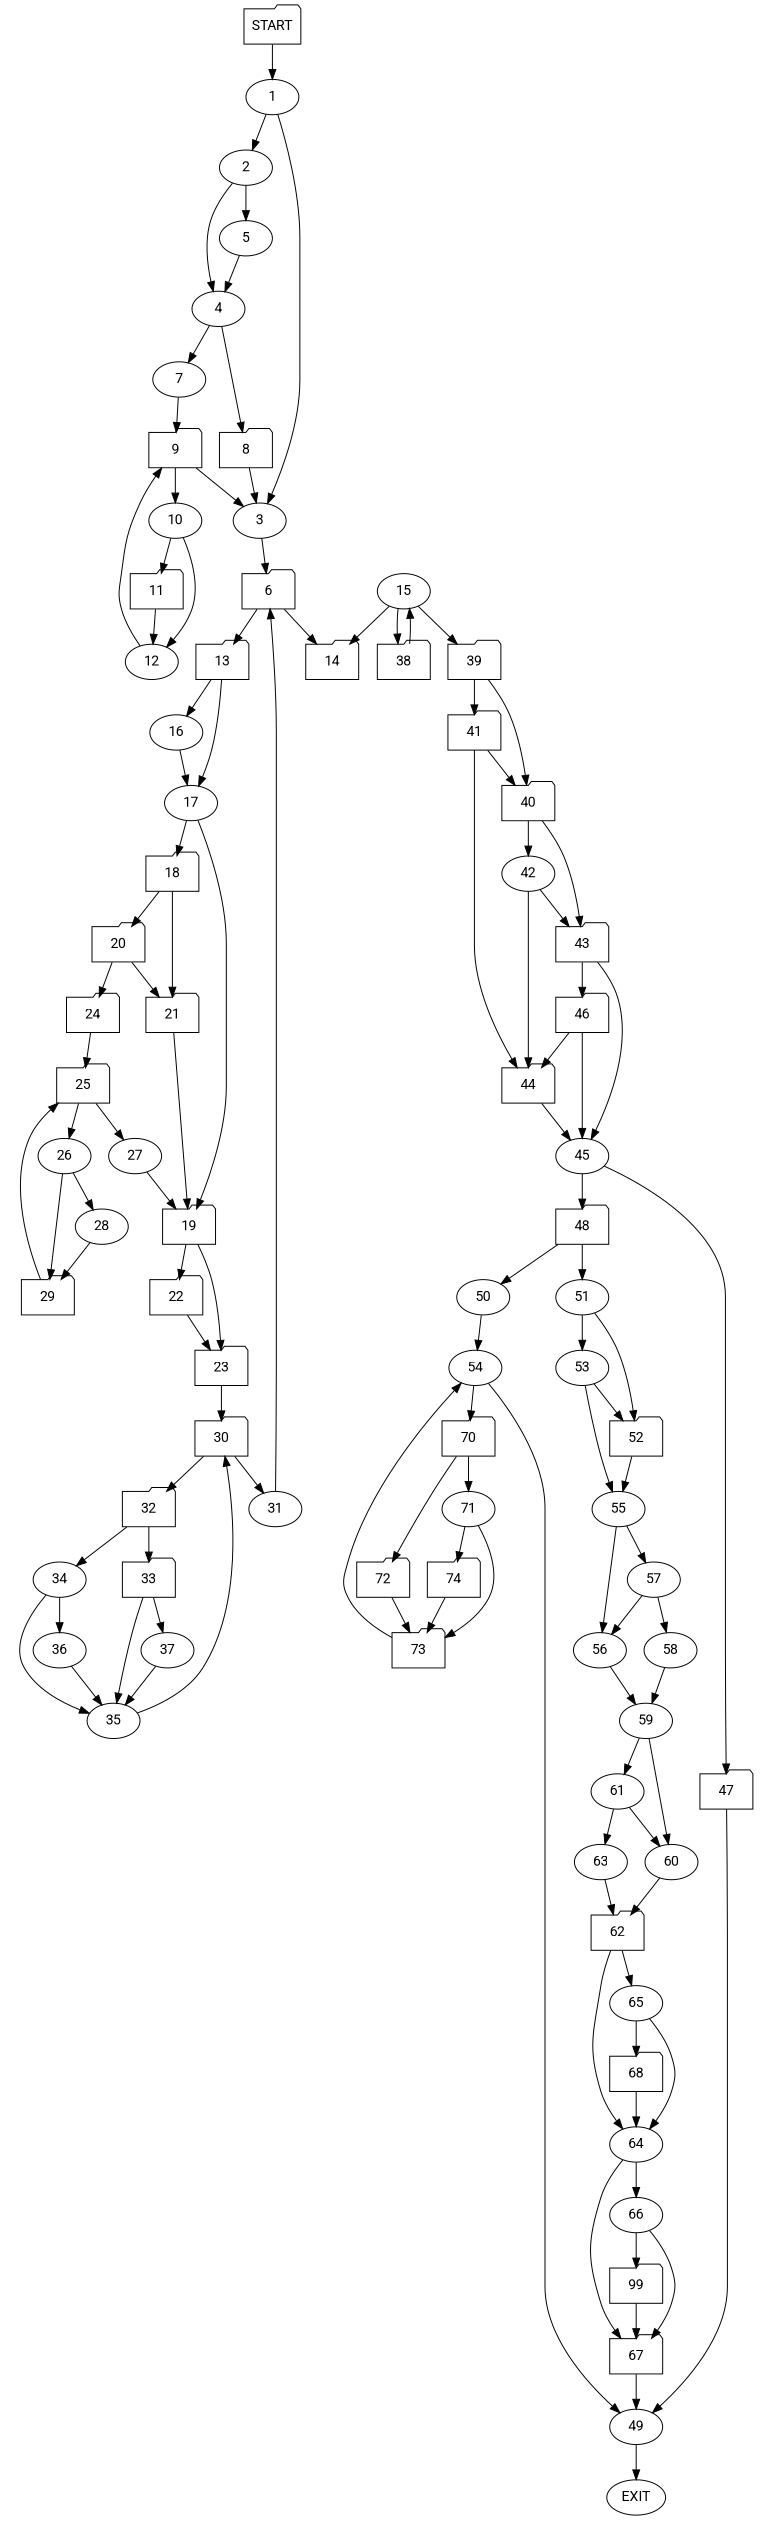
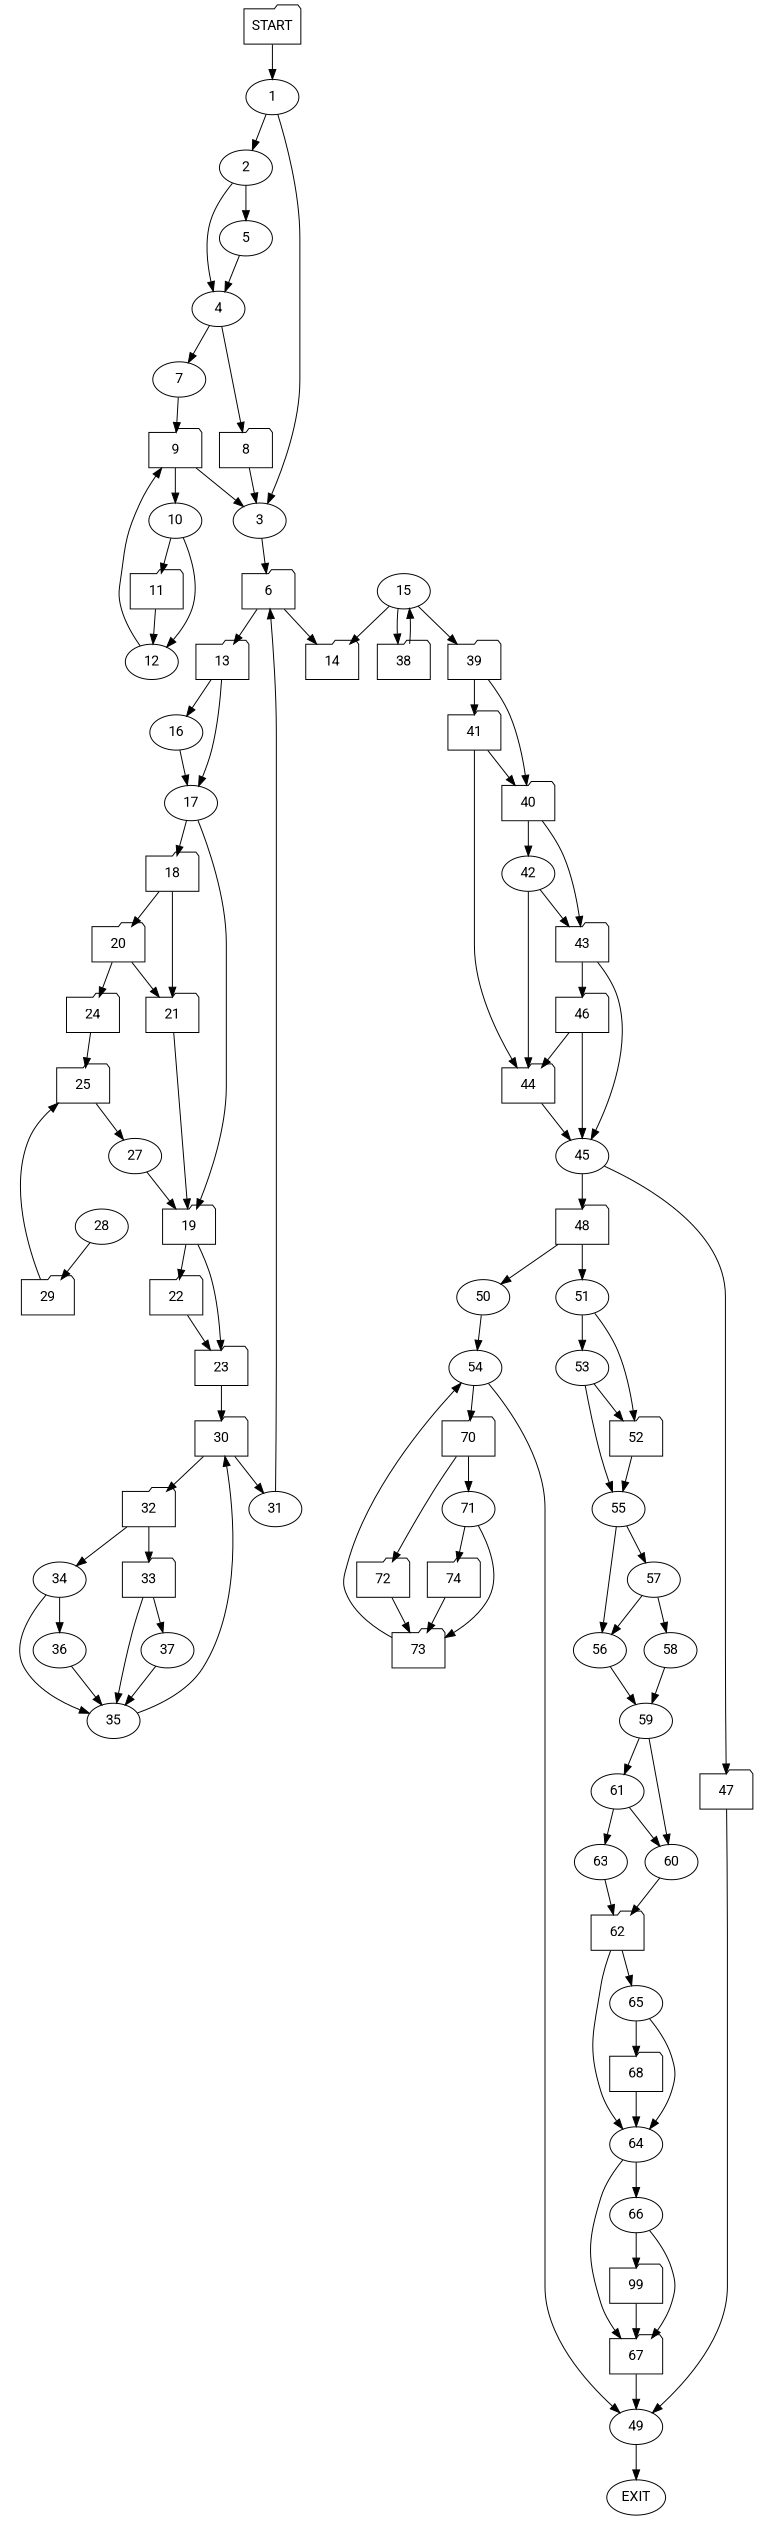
node "26": removed
